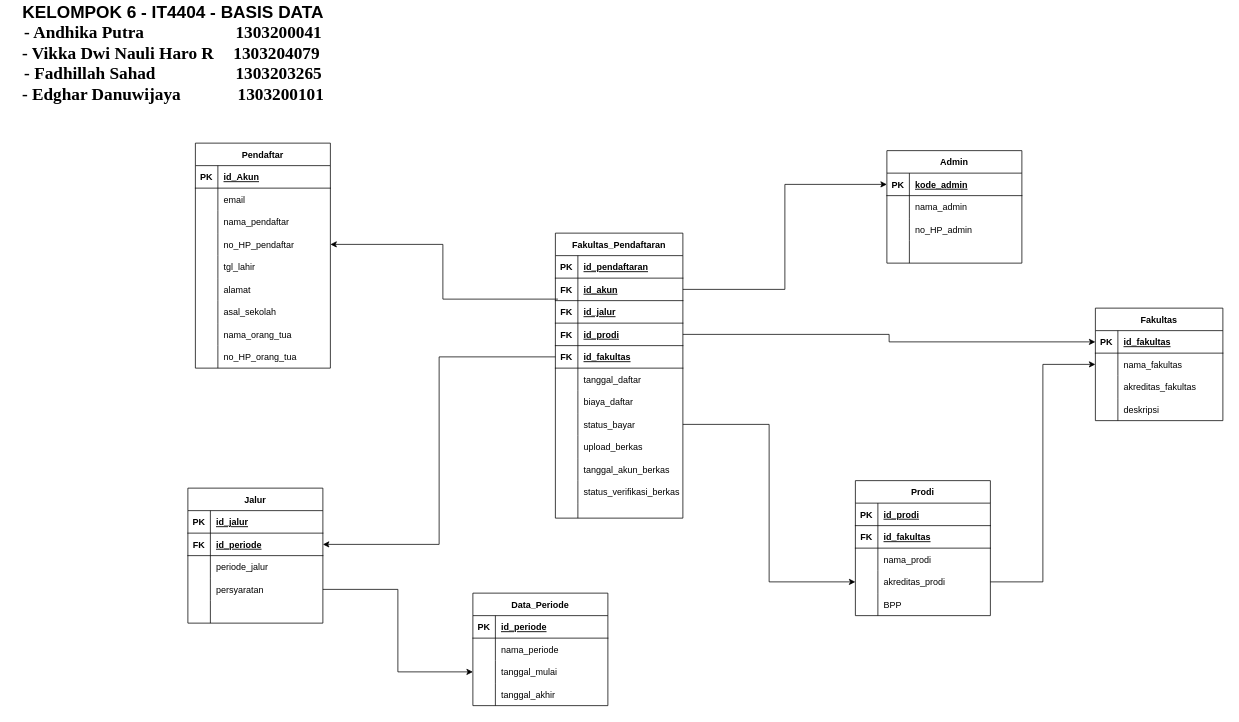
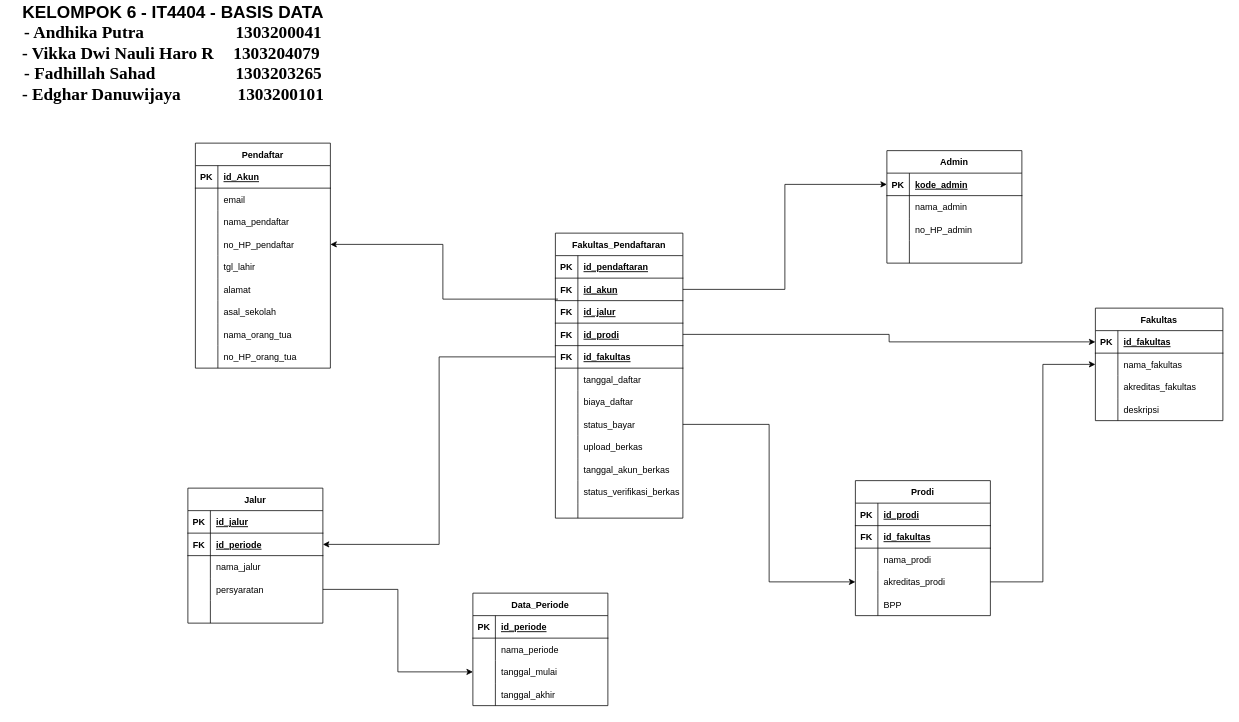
node "periode_jalur": label "periode_jalur" -> "nama_jalur"
